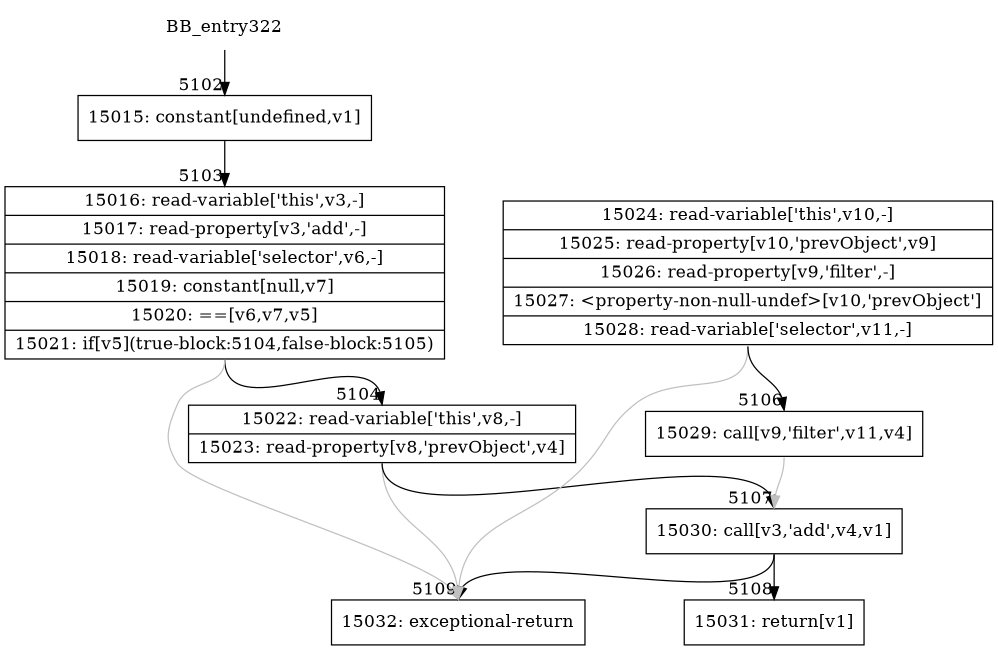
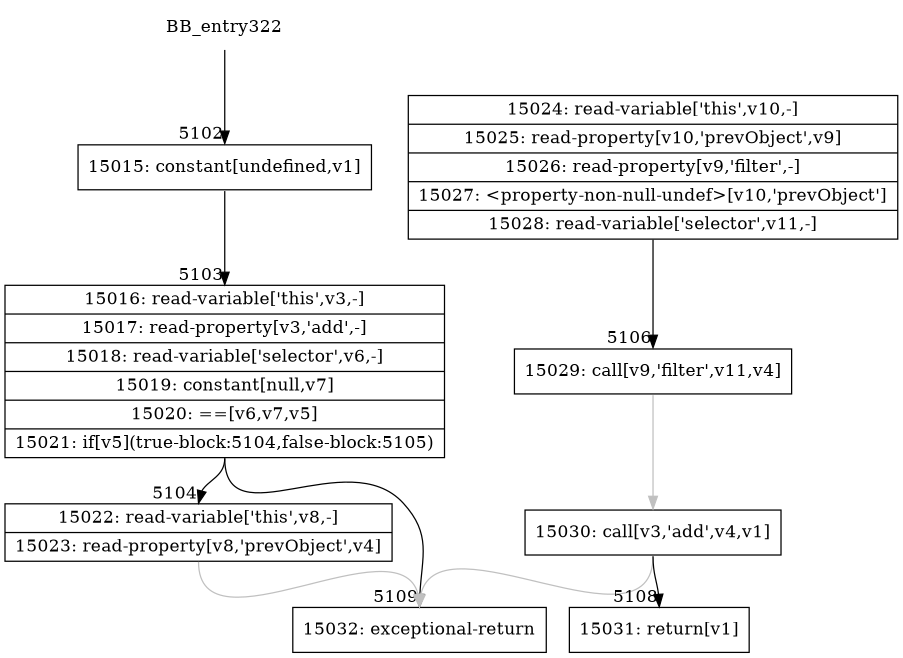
edge "15024: read-variable['this',v10,-]" -> "15032: exceptional-return": removed
edge "15022: read-variable['this',v8,-]" -> "15030: call[v3,'add',v4,v1]": removed
edge "15016: read-variable['this',v3,-]" -> "15032: exceptional-return": color gray -> black
edge "15030: call[v3,'add',v4,v1]" -> "15032: exceptional-return": color black -> gray
